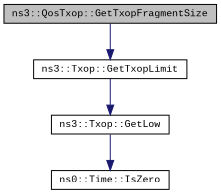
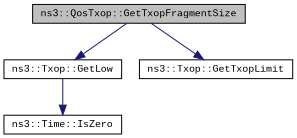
edge "ns3::Txop::GetTxopLimit" -> "ns3::Txop::GetLow": now "ns3::QosTxop::GetTxopFragmentSize" -> "ns3::Txop::GetLow"
node "ns0::Time::IsZero": label "ns0::Time::IsZero" -> "ns3::Time::IsZero"
